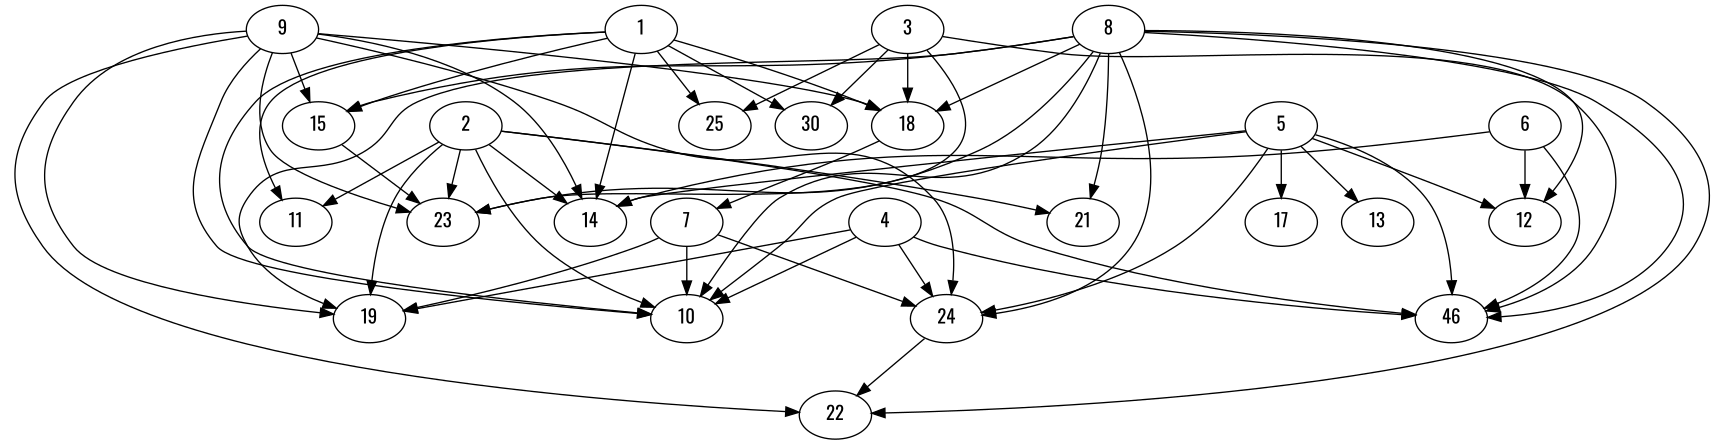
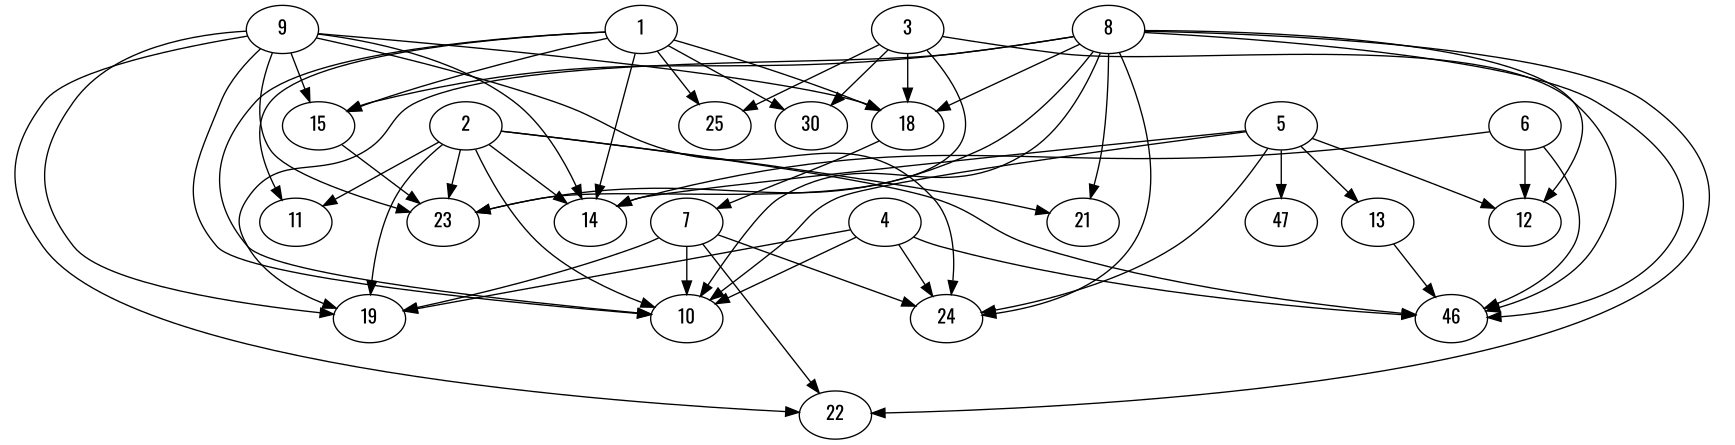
edge "5" -> "46": now "13" -> "46"
node "17": label "17" -> "47"
edge "24" -> "22": now "7" -> "22"
